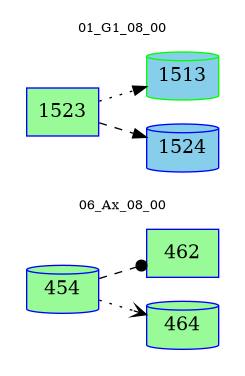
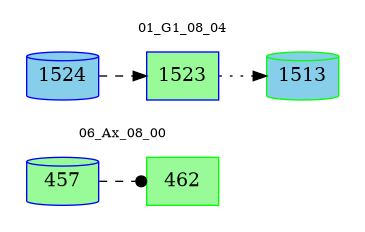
cluster "01_G1_08_00": label "01_G1_08_00" -> "01_G1_08_04"
edge "1523" -> "1524": reversed
node "462": color blue -> green
node "454": label "454" -> "457"
node "464": removed
